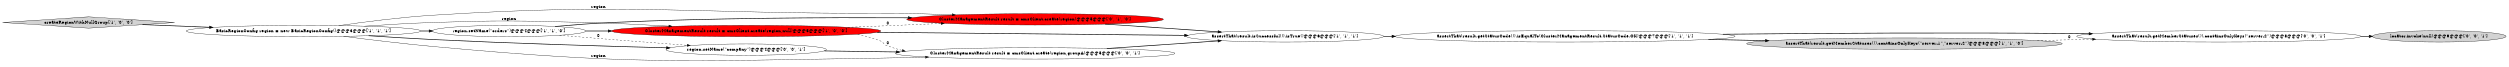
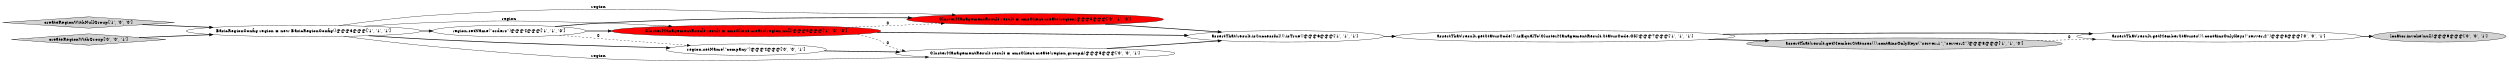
node "createRegionWithGroup['0', '0', '1']": added
